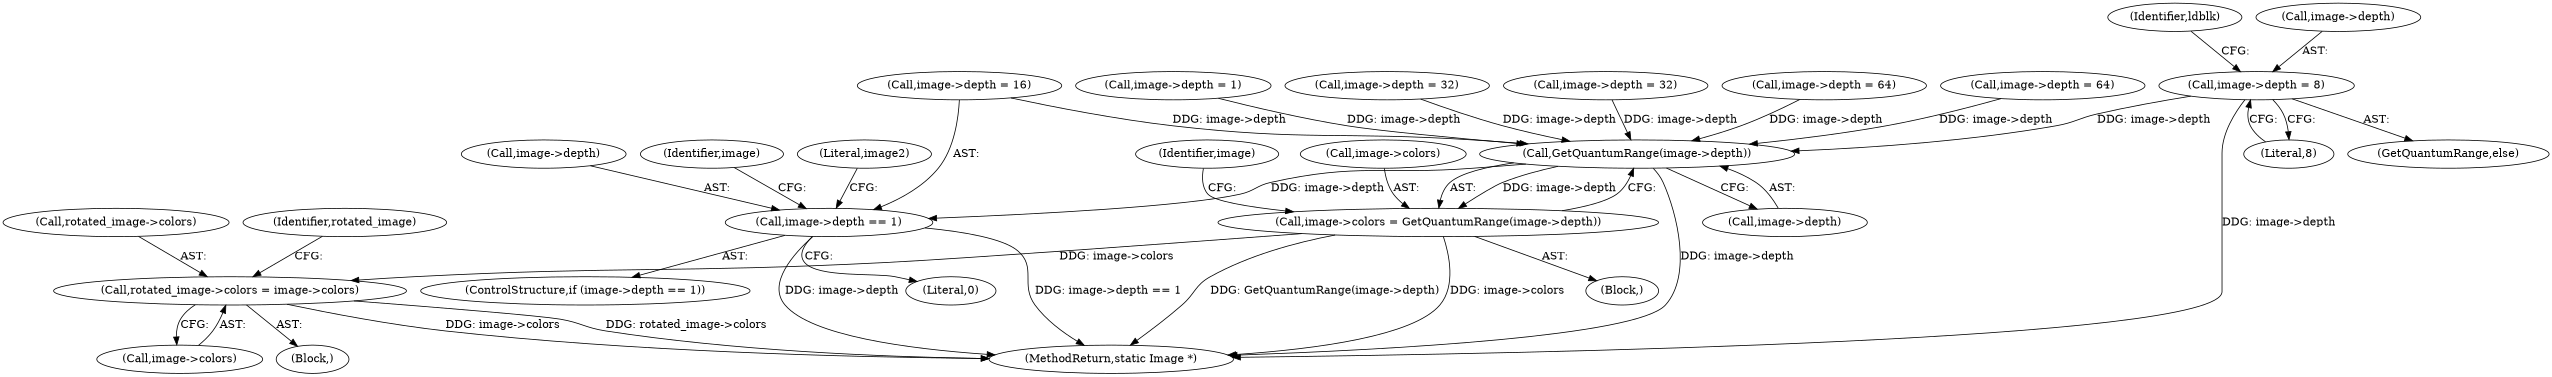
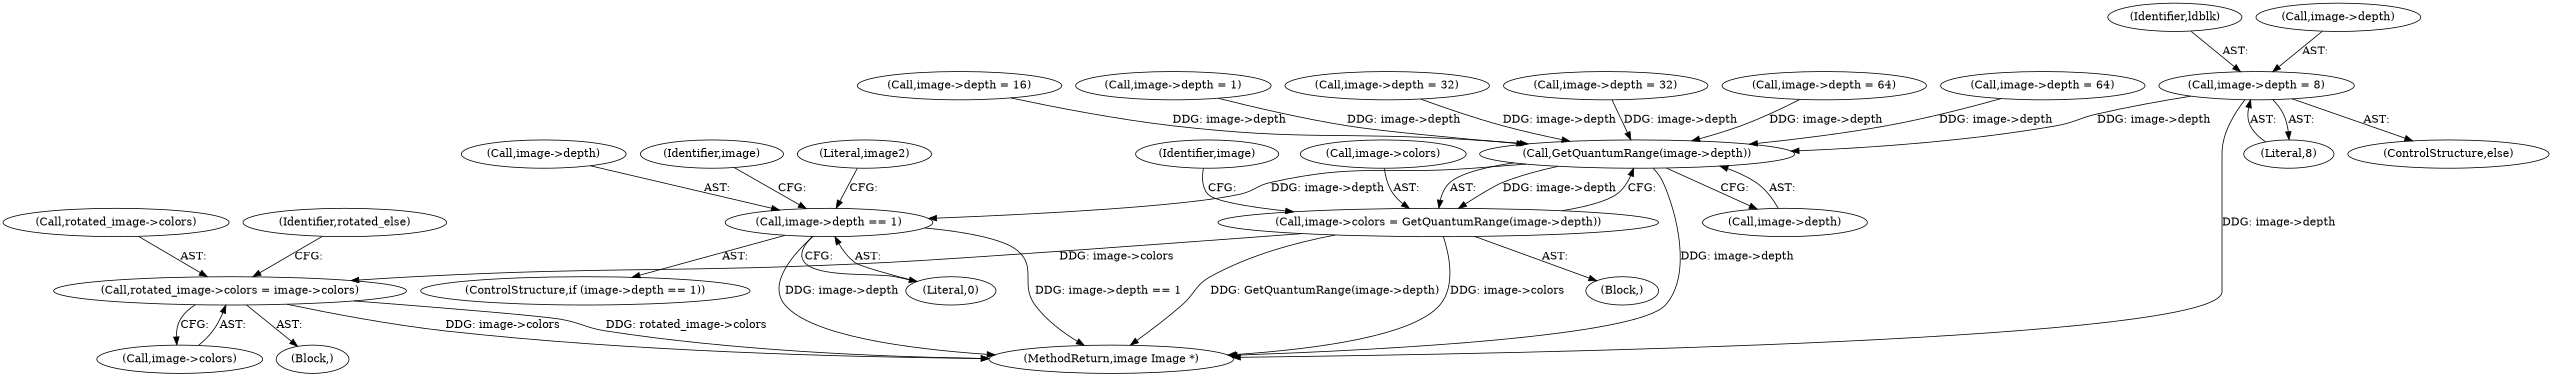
edge "(Identifier,ldblk)" -> "(Call,image->depth = 8)": label "CFG: " -> "AST: "
edge "(Literal,8)" -> "(Call,image->depth = 8)": label "CFG: " -> "AST: "
edge "(Call,image->depth = 8)" -> "(Literal,8)": label "CFG: " -> "AST: "
node "(GetQuantumRange,else)": label "(GetQuantumRange,else)" -> "(ControlStructure,else)"
edge "(Call,image->depth = 16)" -> "(Call,image->depth == 1)": now "(Literal,0)" -> "(Call,image->depth == 1)"
node "(Identifier,rotated_image)": label "(Identifier,rotated_image)" -> "(Identifier,rotated_else)"
node "(MethodReturn,static Image *)": label "(MethodReturn,static Image *)" -> "(MethodReturn,image Image *)"
